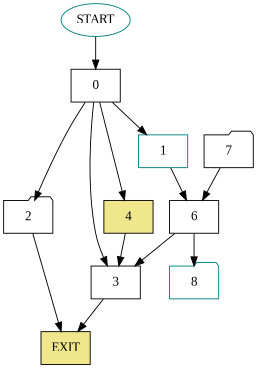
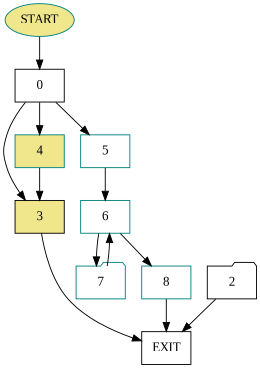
node "START": fillcolor white -> khaki
edge "0" -> "2": removed
node "1": label "1" -> "5"
node "7": color black -> teal
node "4": color black -> teal
node "6": color black -> teal
edge "6" -> "3": now "6" -> "7"
node "3": fillcolor white -> khaki
node "8": shape folder -> box
edge "8" -> "EXIT": added
node "EXIT": fillcolor khaki -> white
